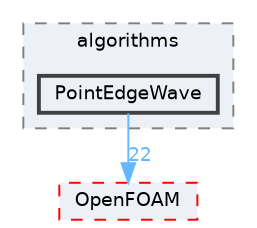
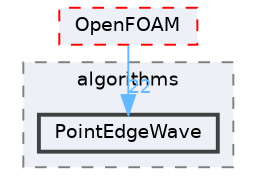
edge "PointEdgeWave" -> "OpenFOAM": reversed
